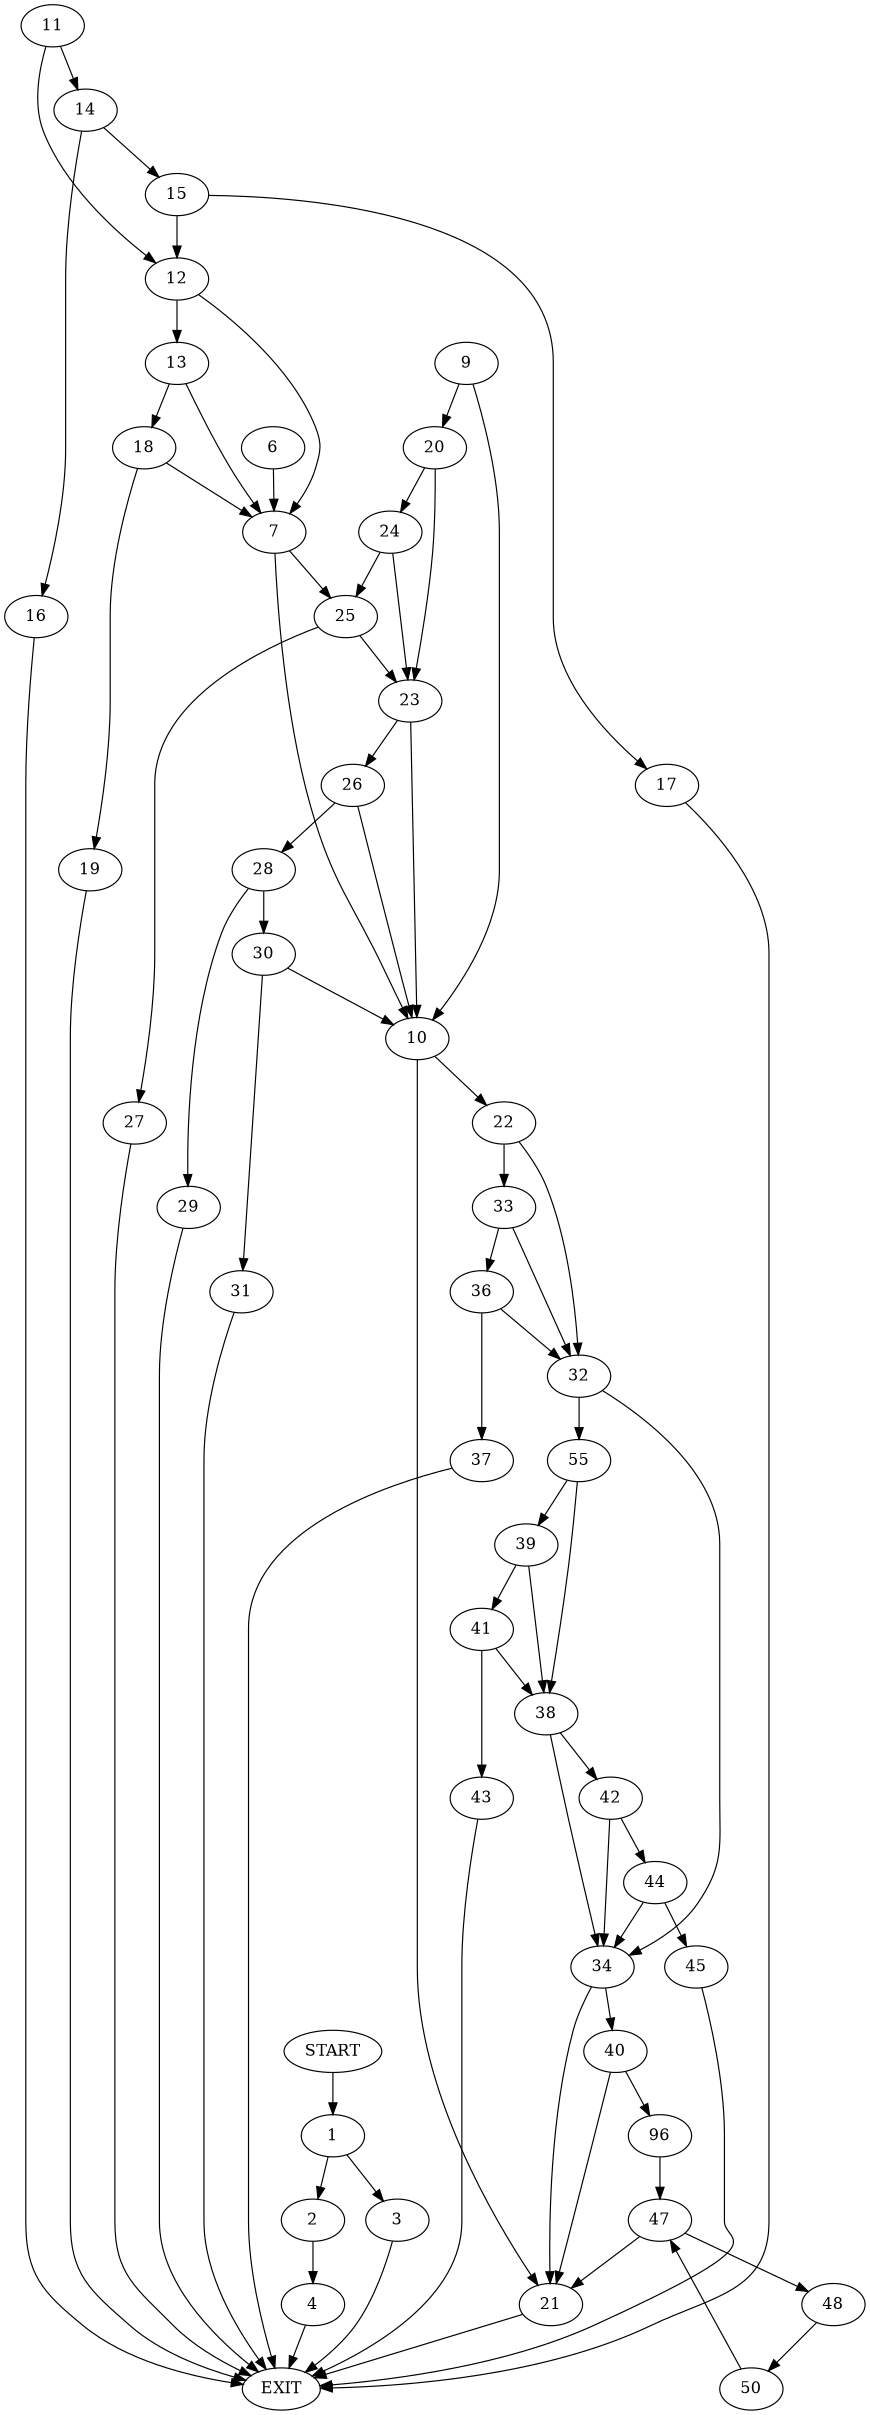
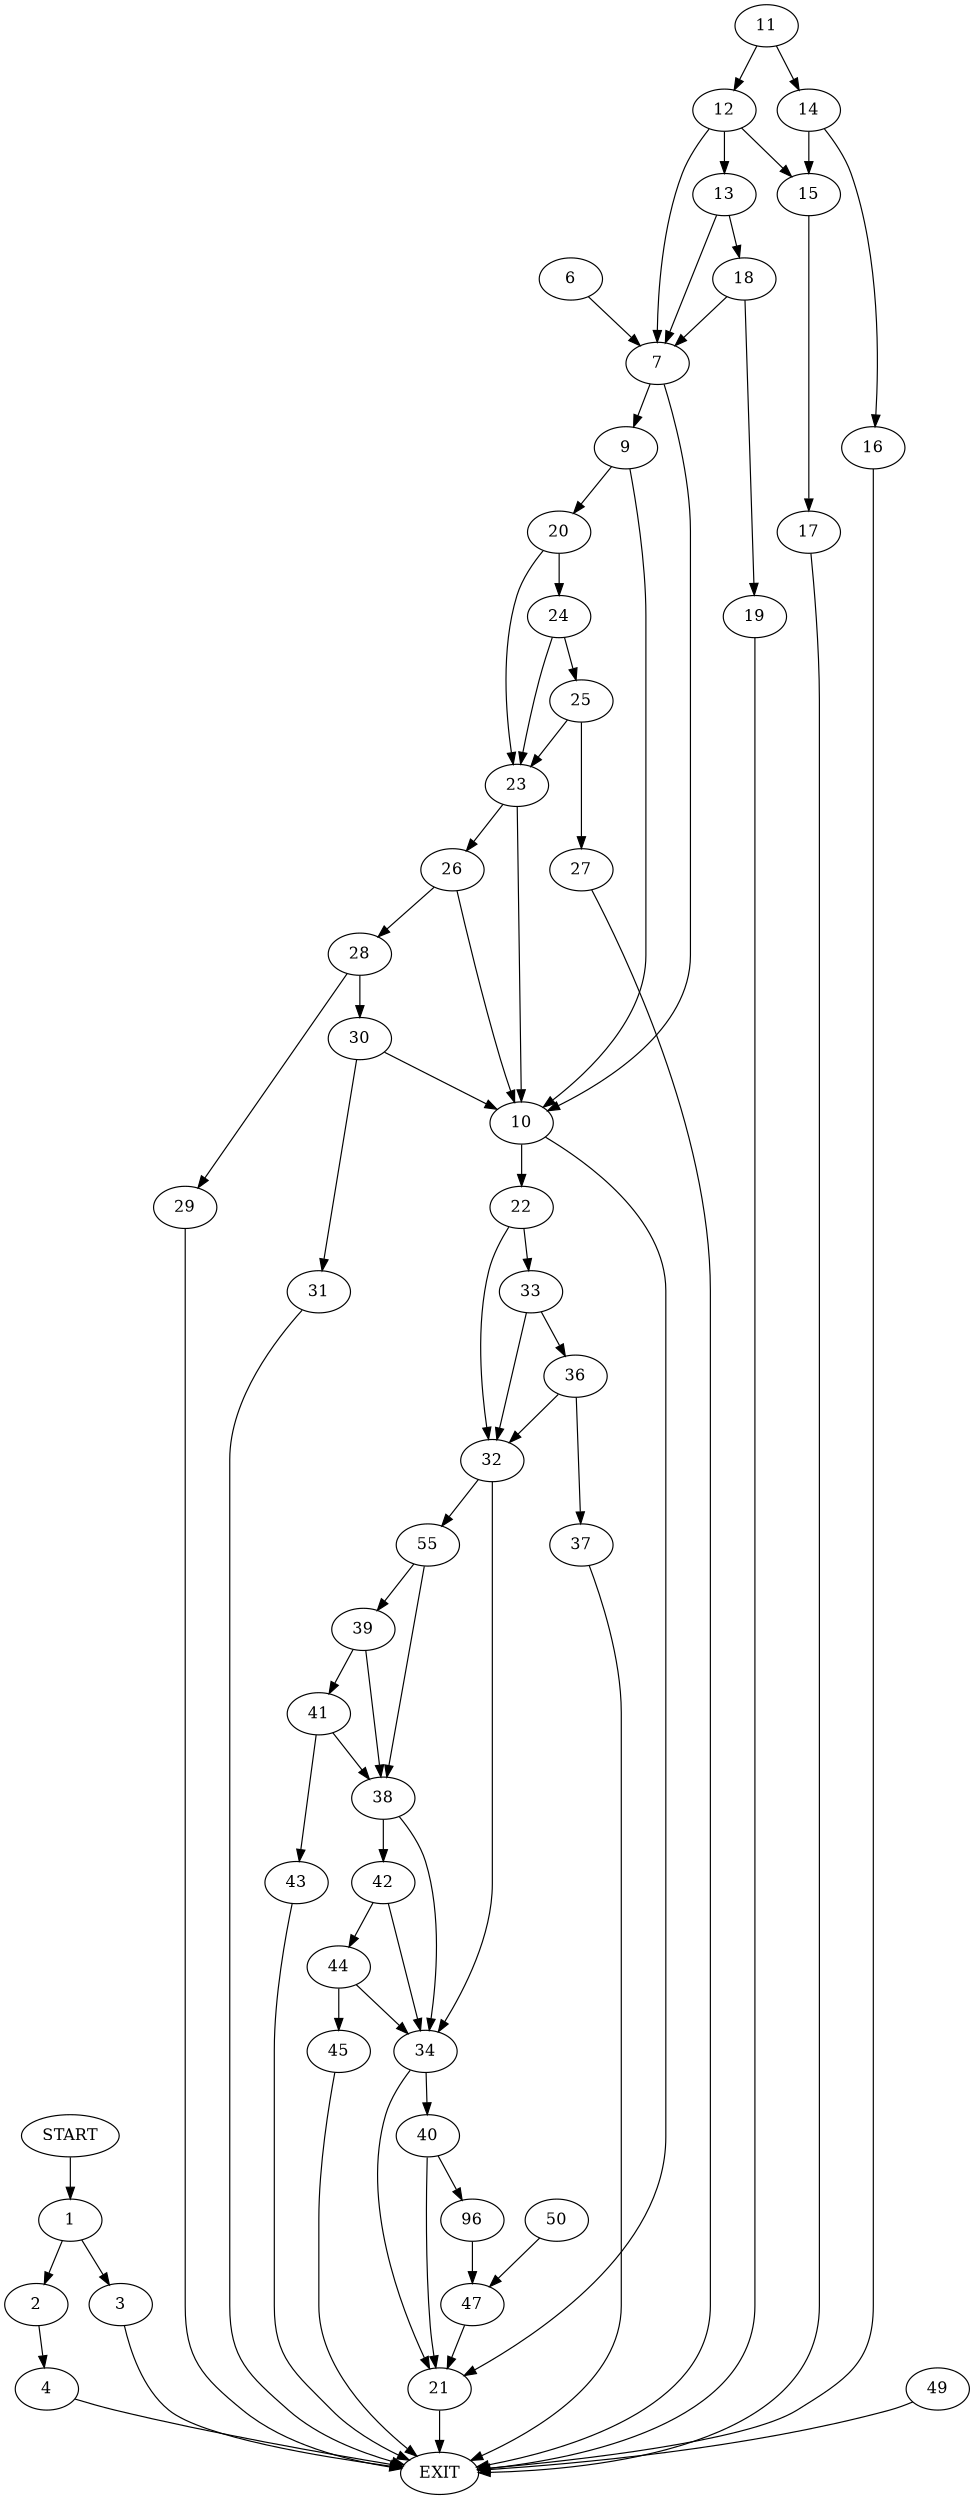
edge "15" -> "12": reversed
edge "7" -> "25": now "7" -> "9"
node "48": removed
node "49": added
